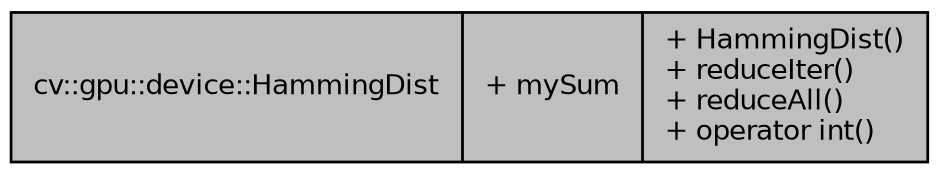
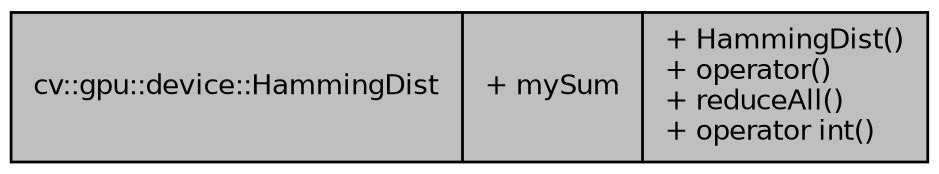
node "cv::gpu::device::HammingDist": text "+ reduceIter()" -> "+ operator()"
